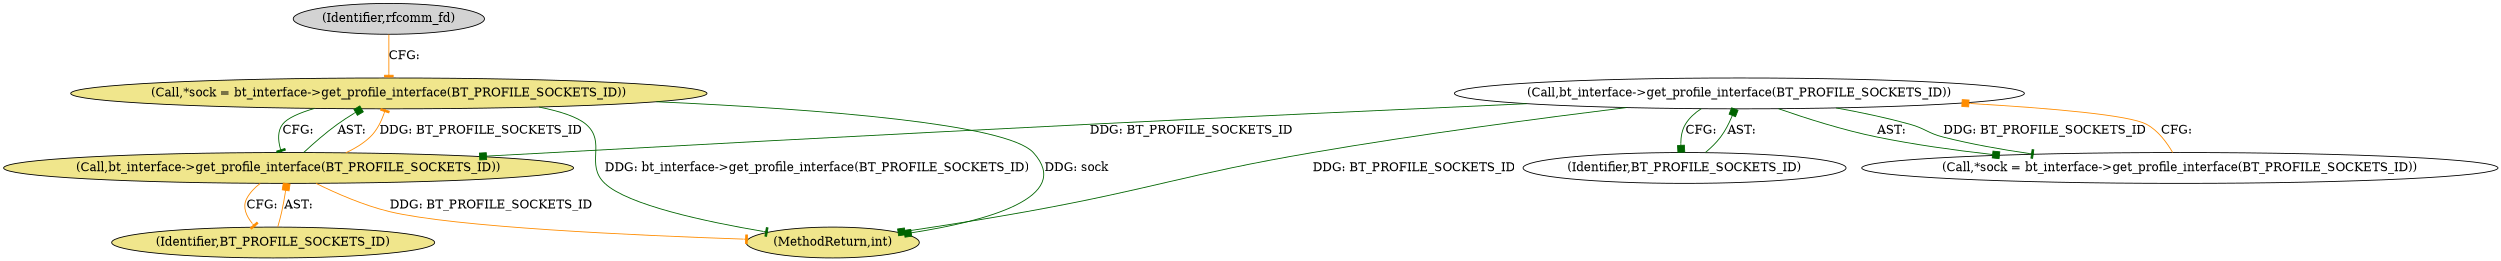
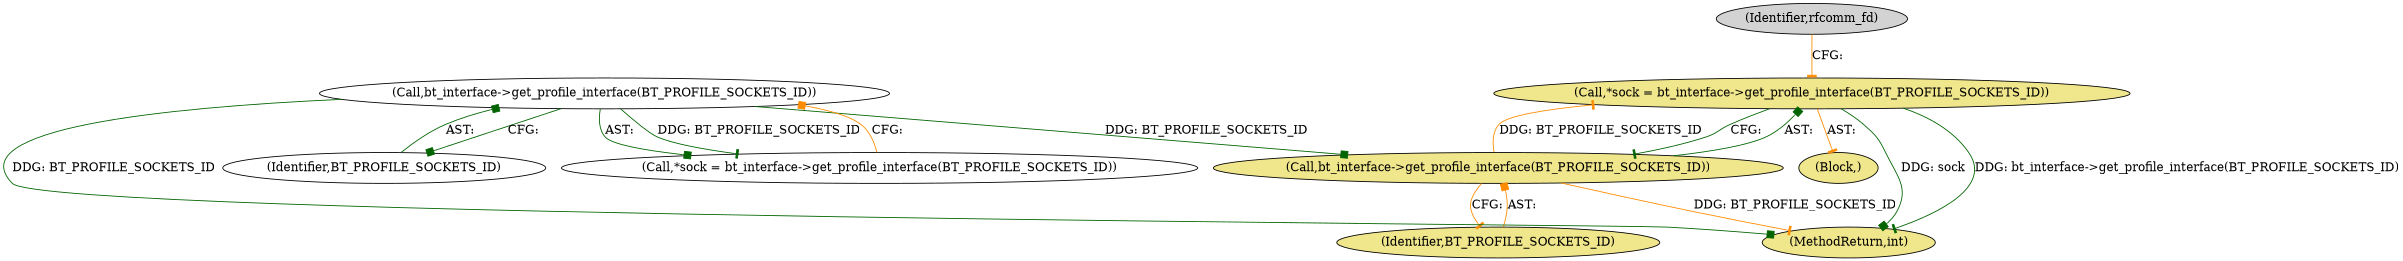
node "(Block,)": added
